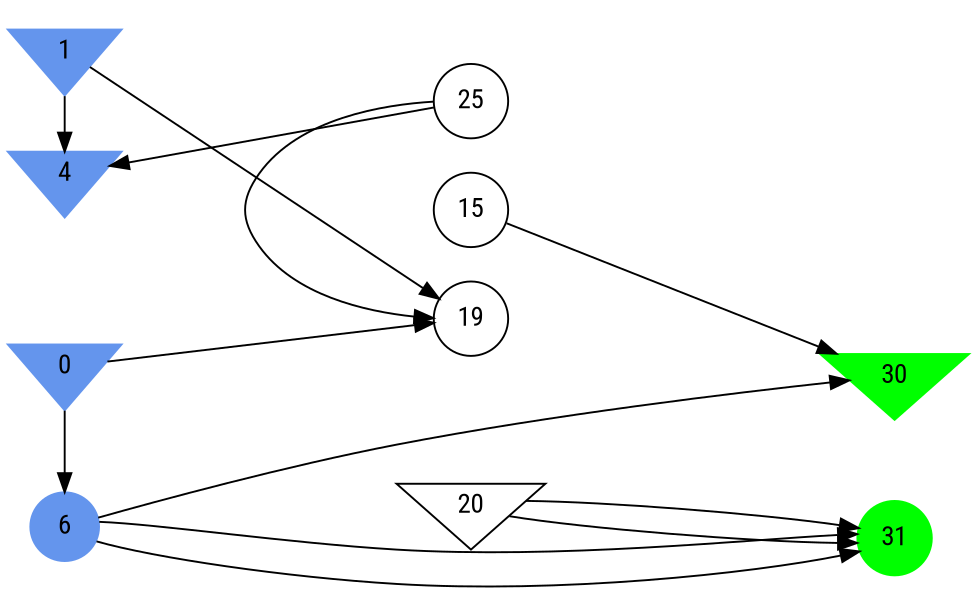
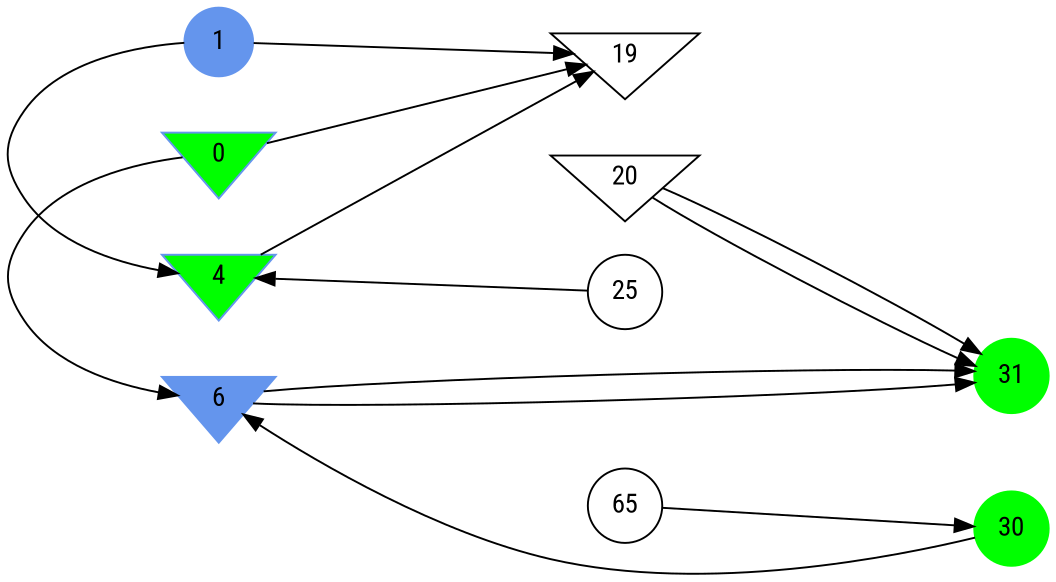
node "1": shape invtriangle -> circle
node "4": fillcolor cornflowerblue -> green
edge "25" -> "19": now "4" -> "19"
node "15": label "15" -> "65"
node "19": shape circle -> invtriangle
node "0": fillcolor cornflowerblue -> green
node "30": shape invtriangle -> circle
edge "6" -> "30": reversed
node "6": shape circle -> invtriangle
